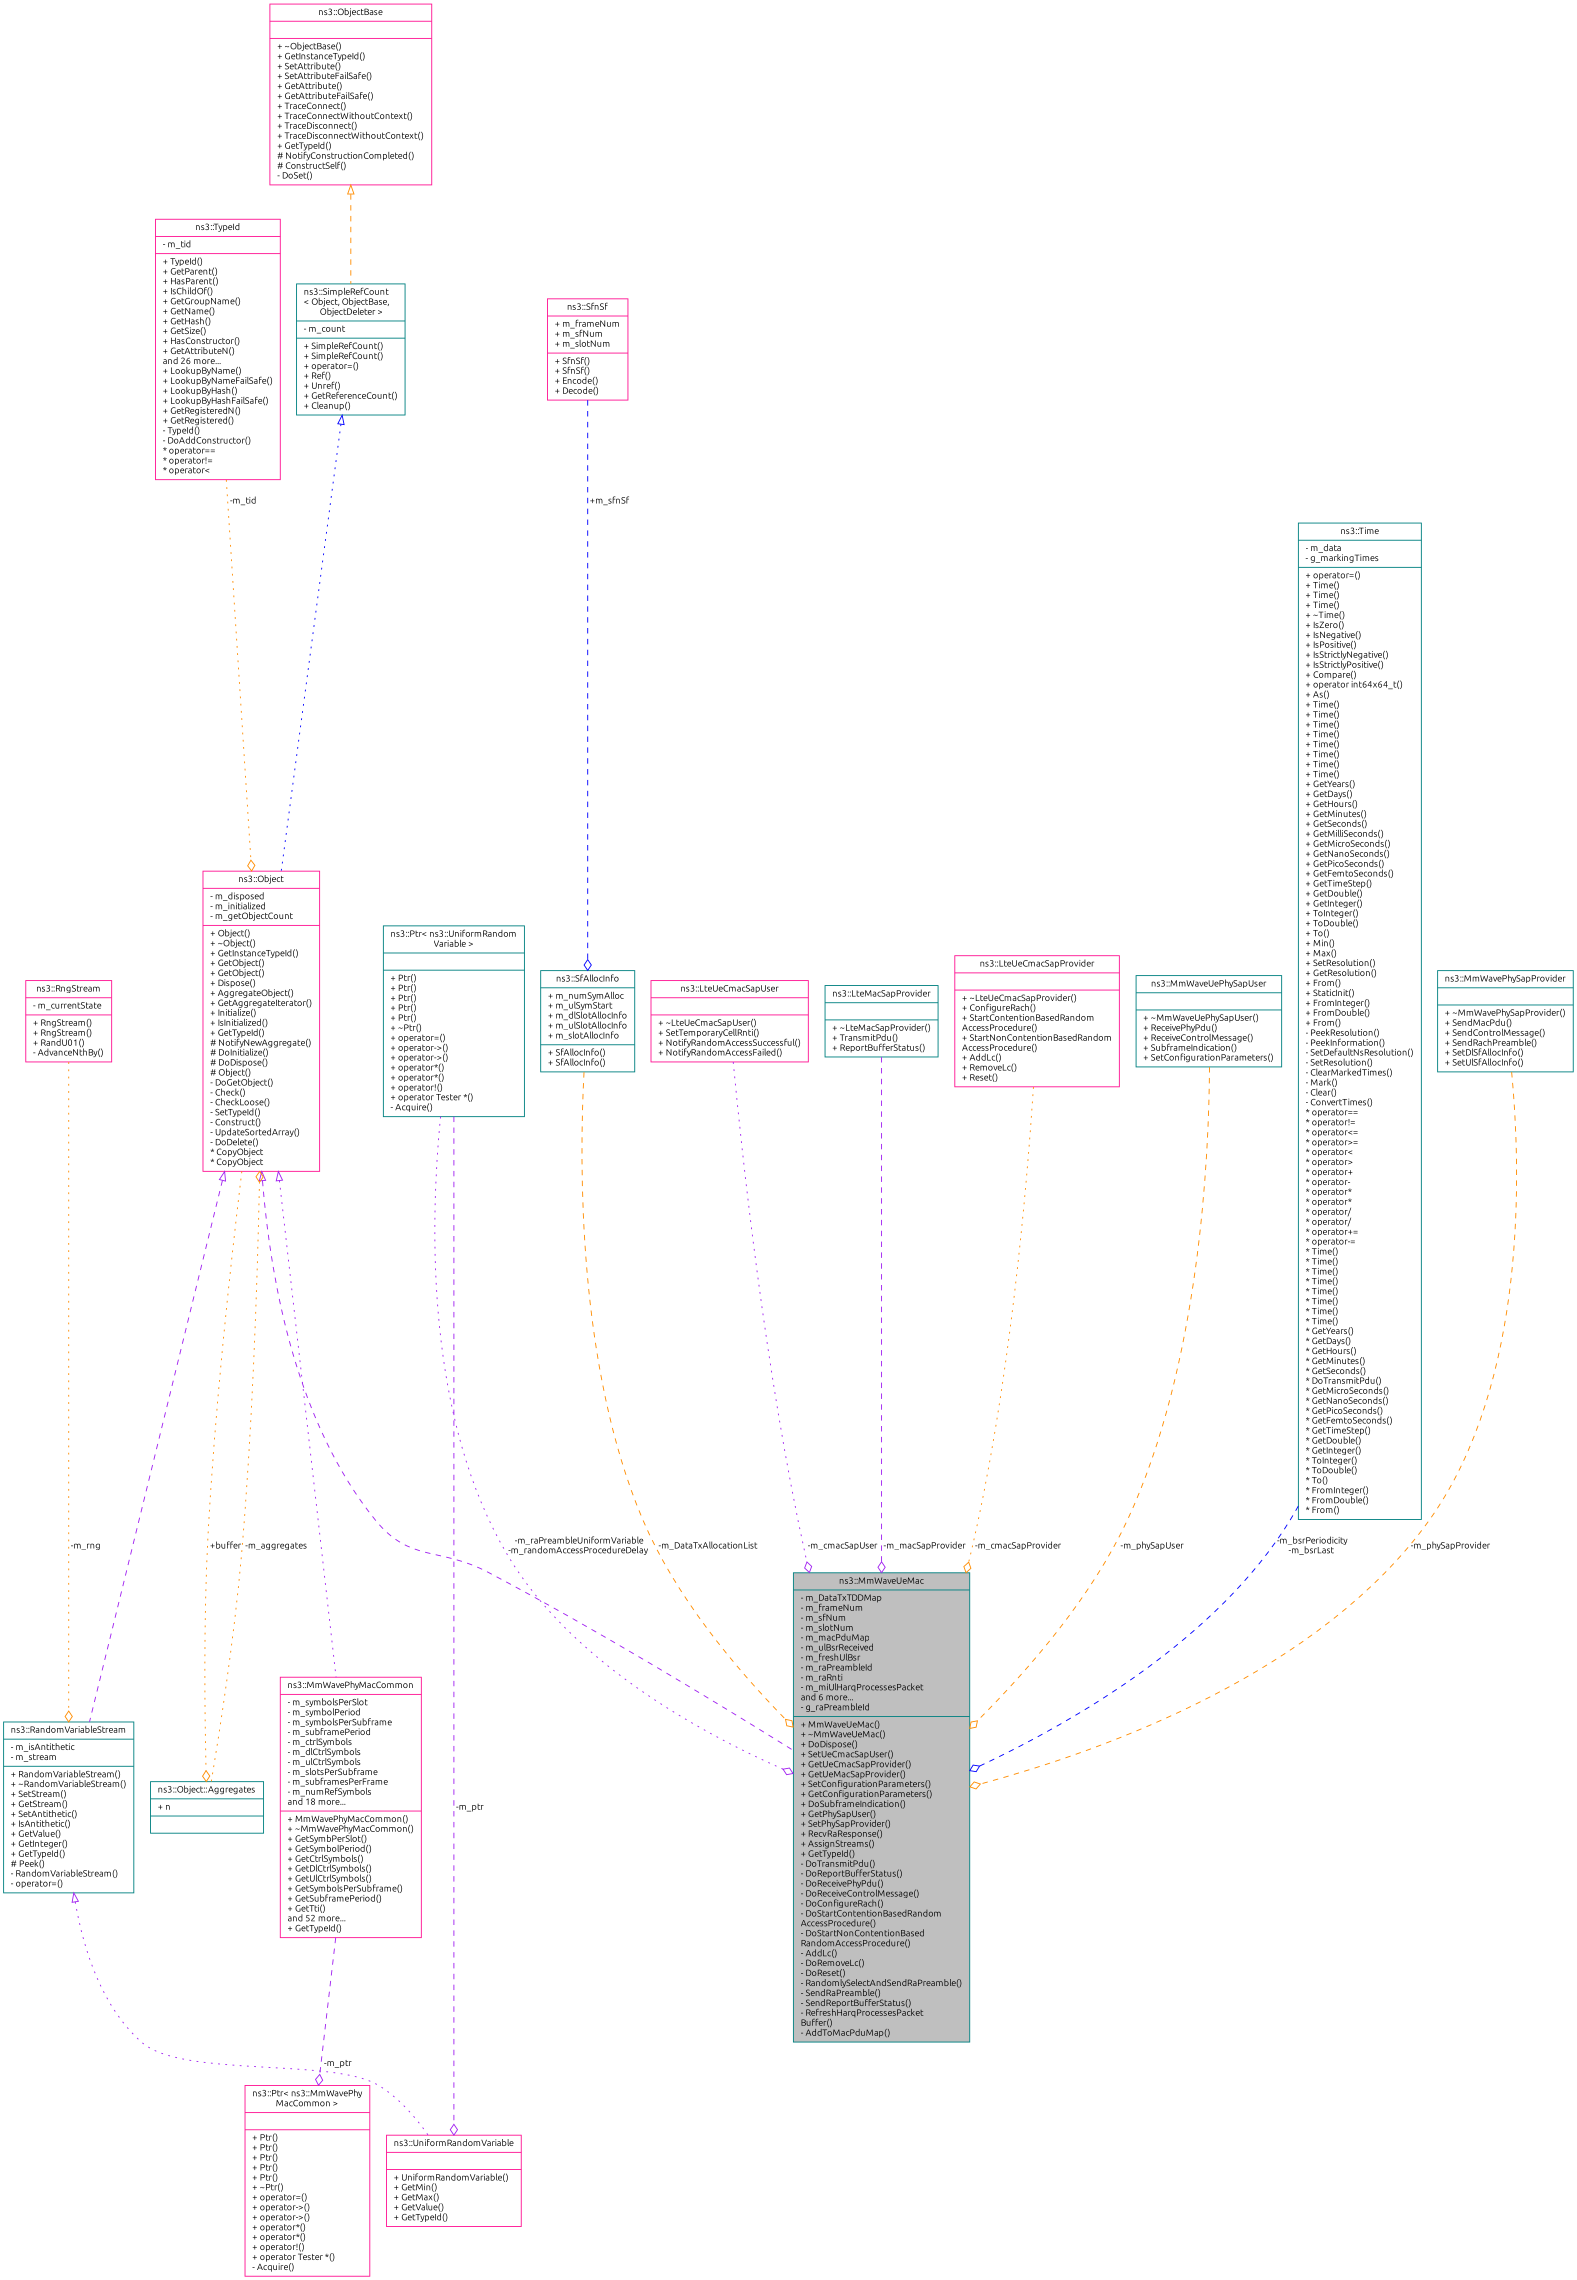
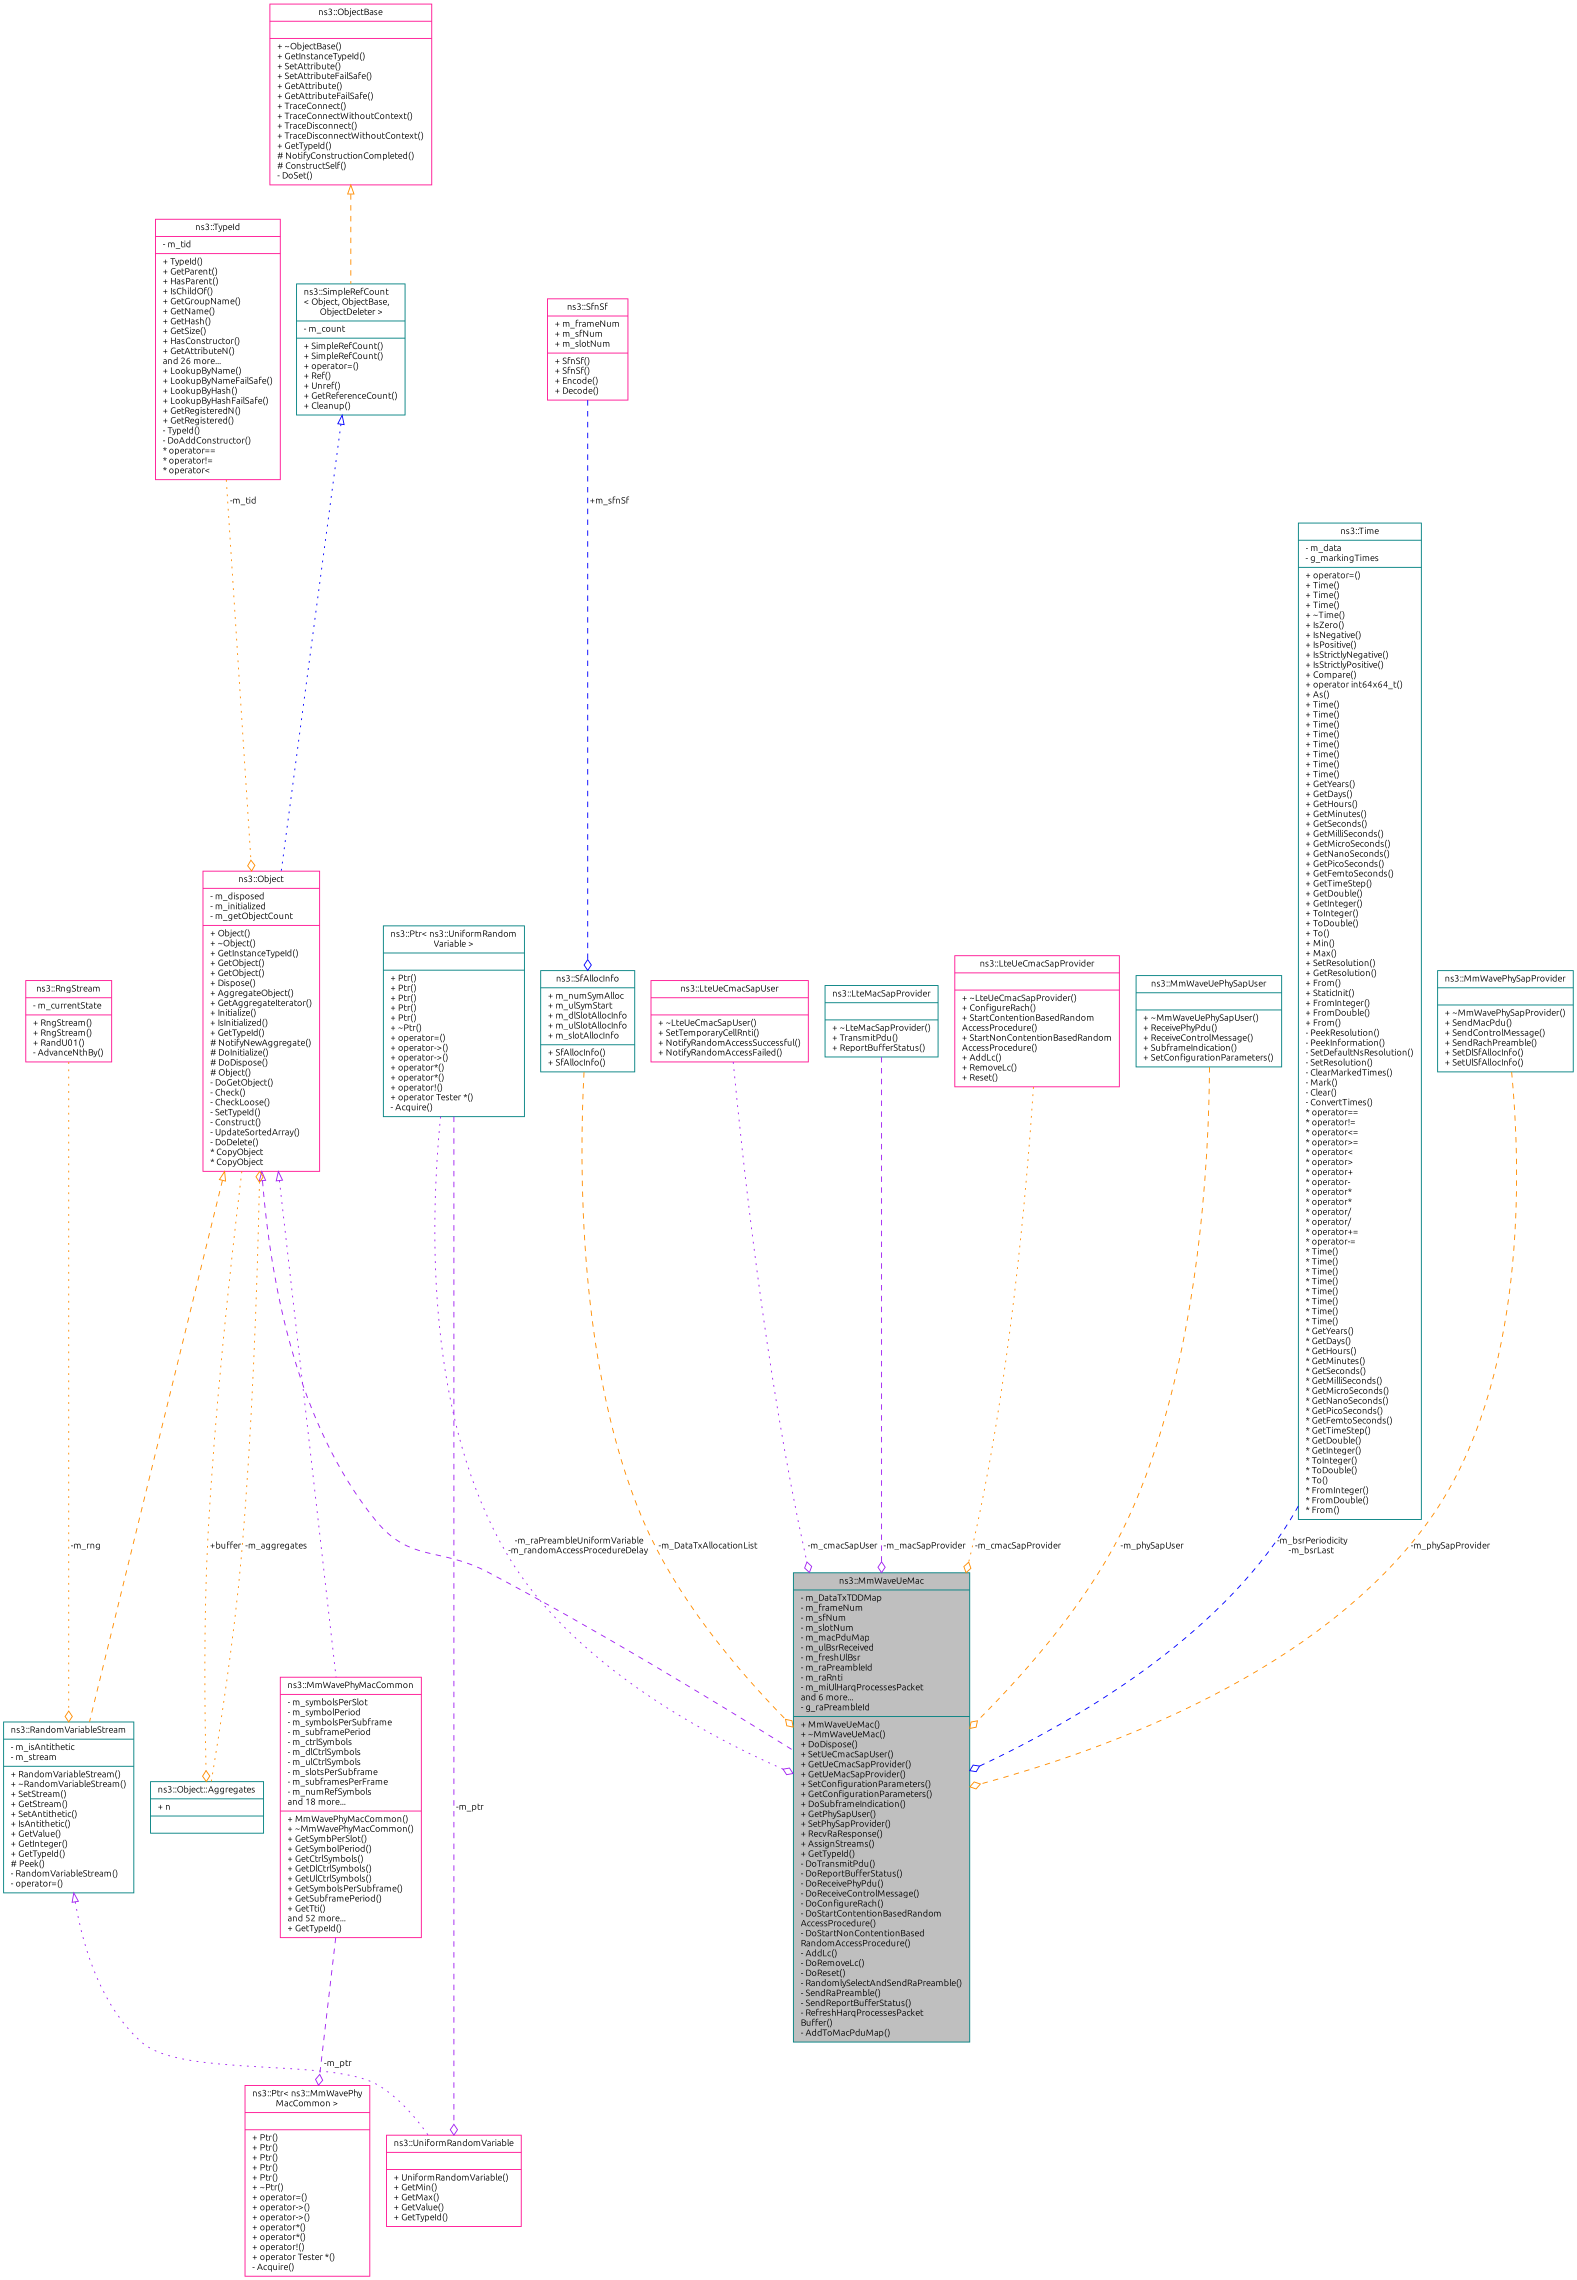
node "ns3::Time": text "* DoTransmitPdu()" -> "* GetMilliSeconds()"
edge "ns3::RandomVariableStream" -> "ns3::Object": color purple -> darkorange
